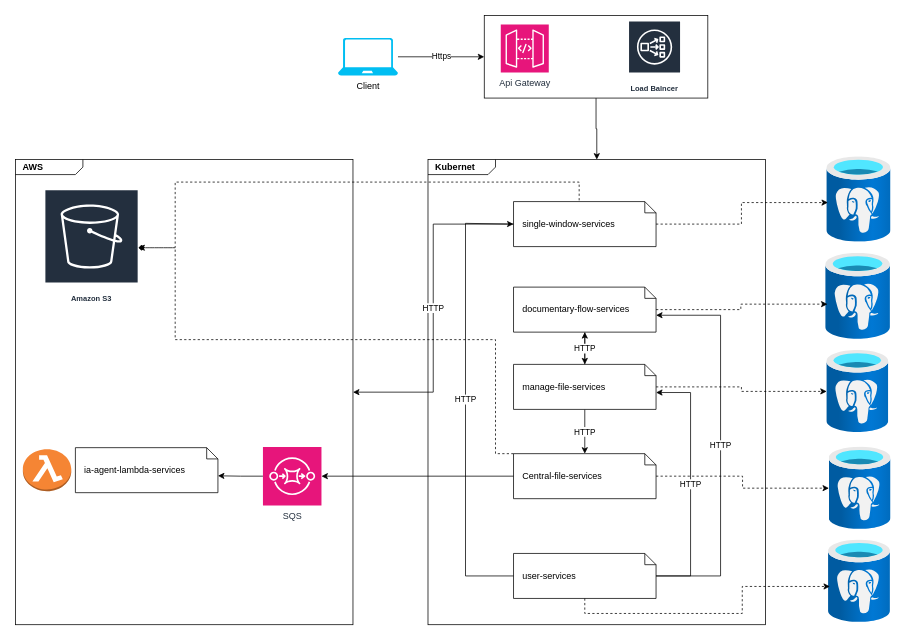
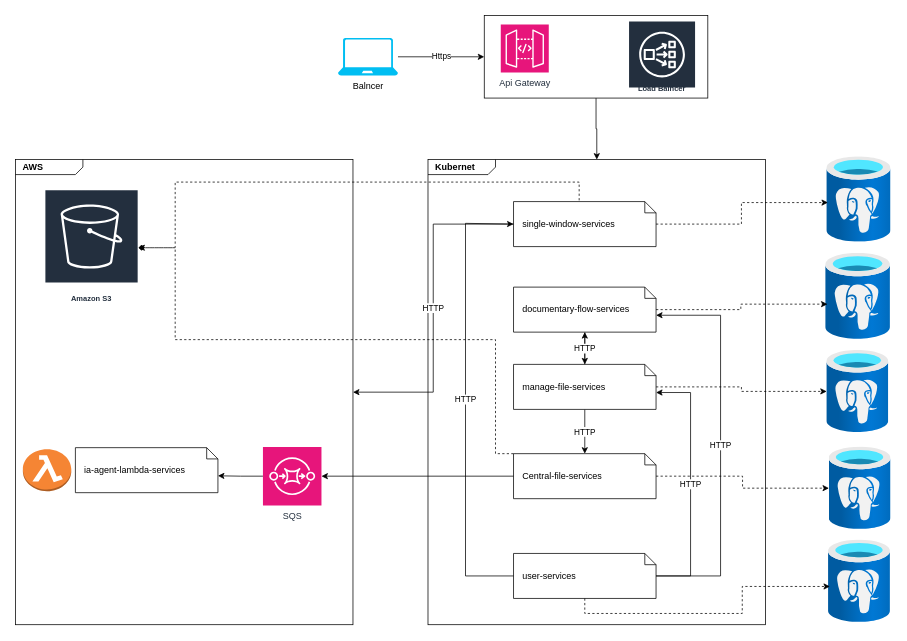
node "Load Balncer": size 53x75 -> 68x75
node "Client": label "Client" -> "Balncer"
